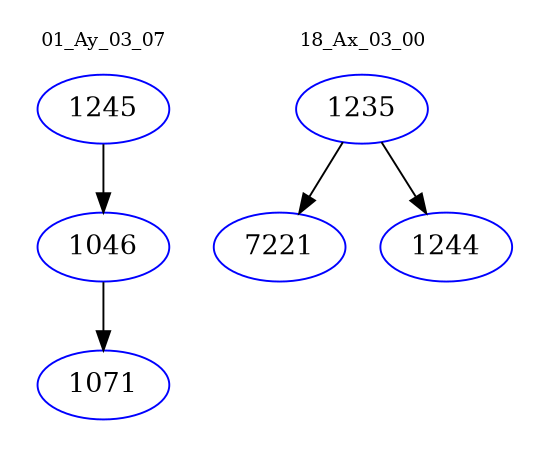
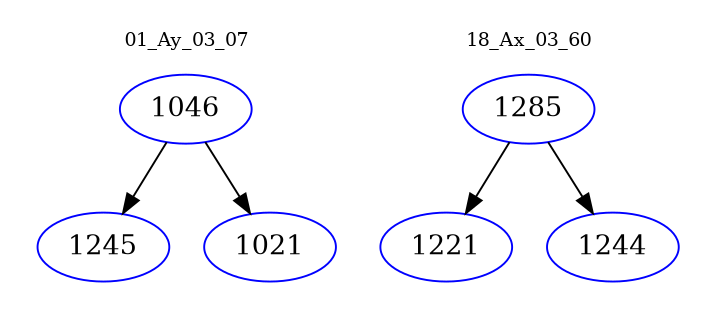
cluster "18_Ax_03_00": label "18_Ax_03_00" -> "18_Ax_03_60"
node "1235": label "1235" -> "1285"
edge "1245" -> "1046": reversed
node "7221": label "7221" -> "1221"
node "1071": label "1071" -> "1021"
